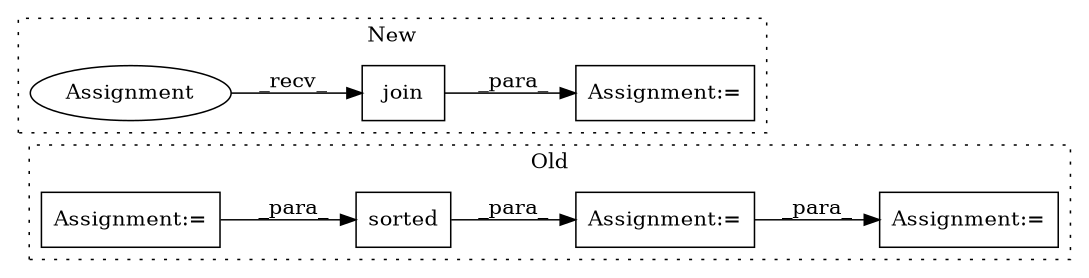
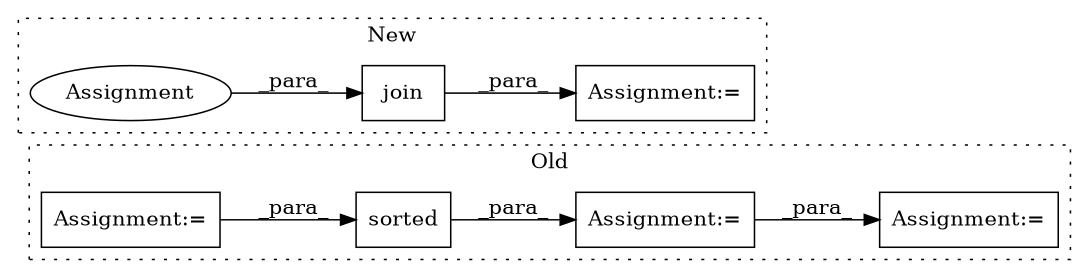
edge "Assignment" -> "join": label "_recv_" -> "_para_"
